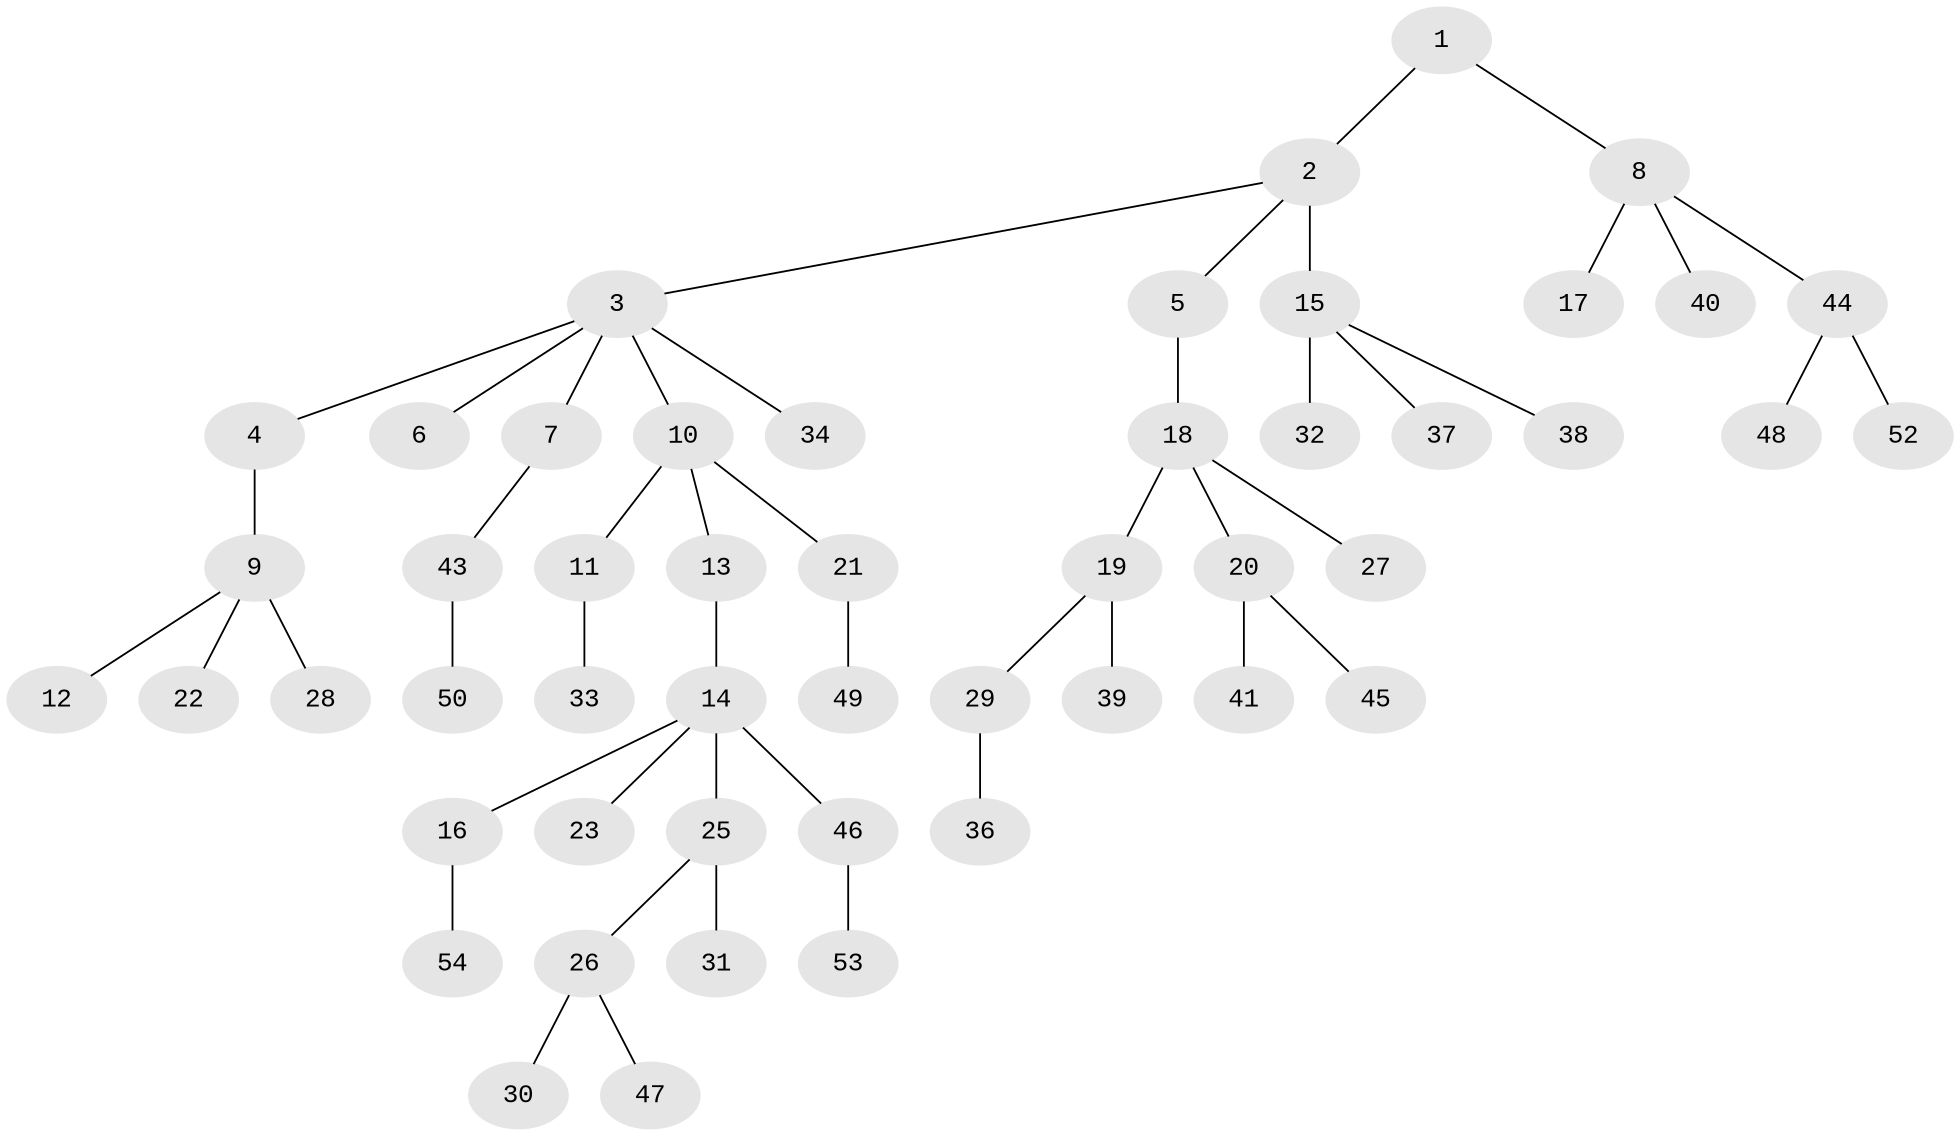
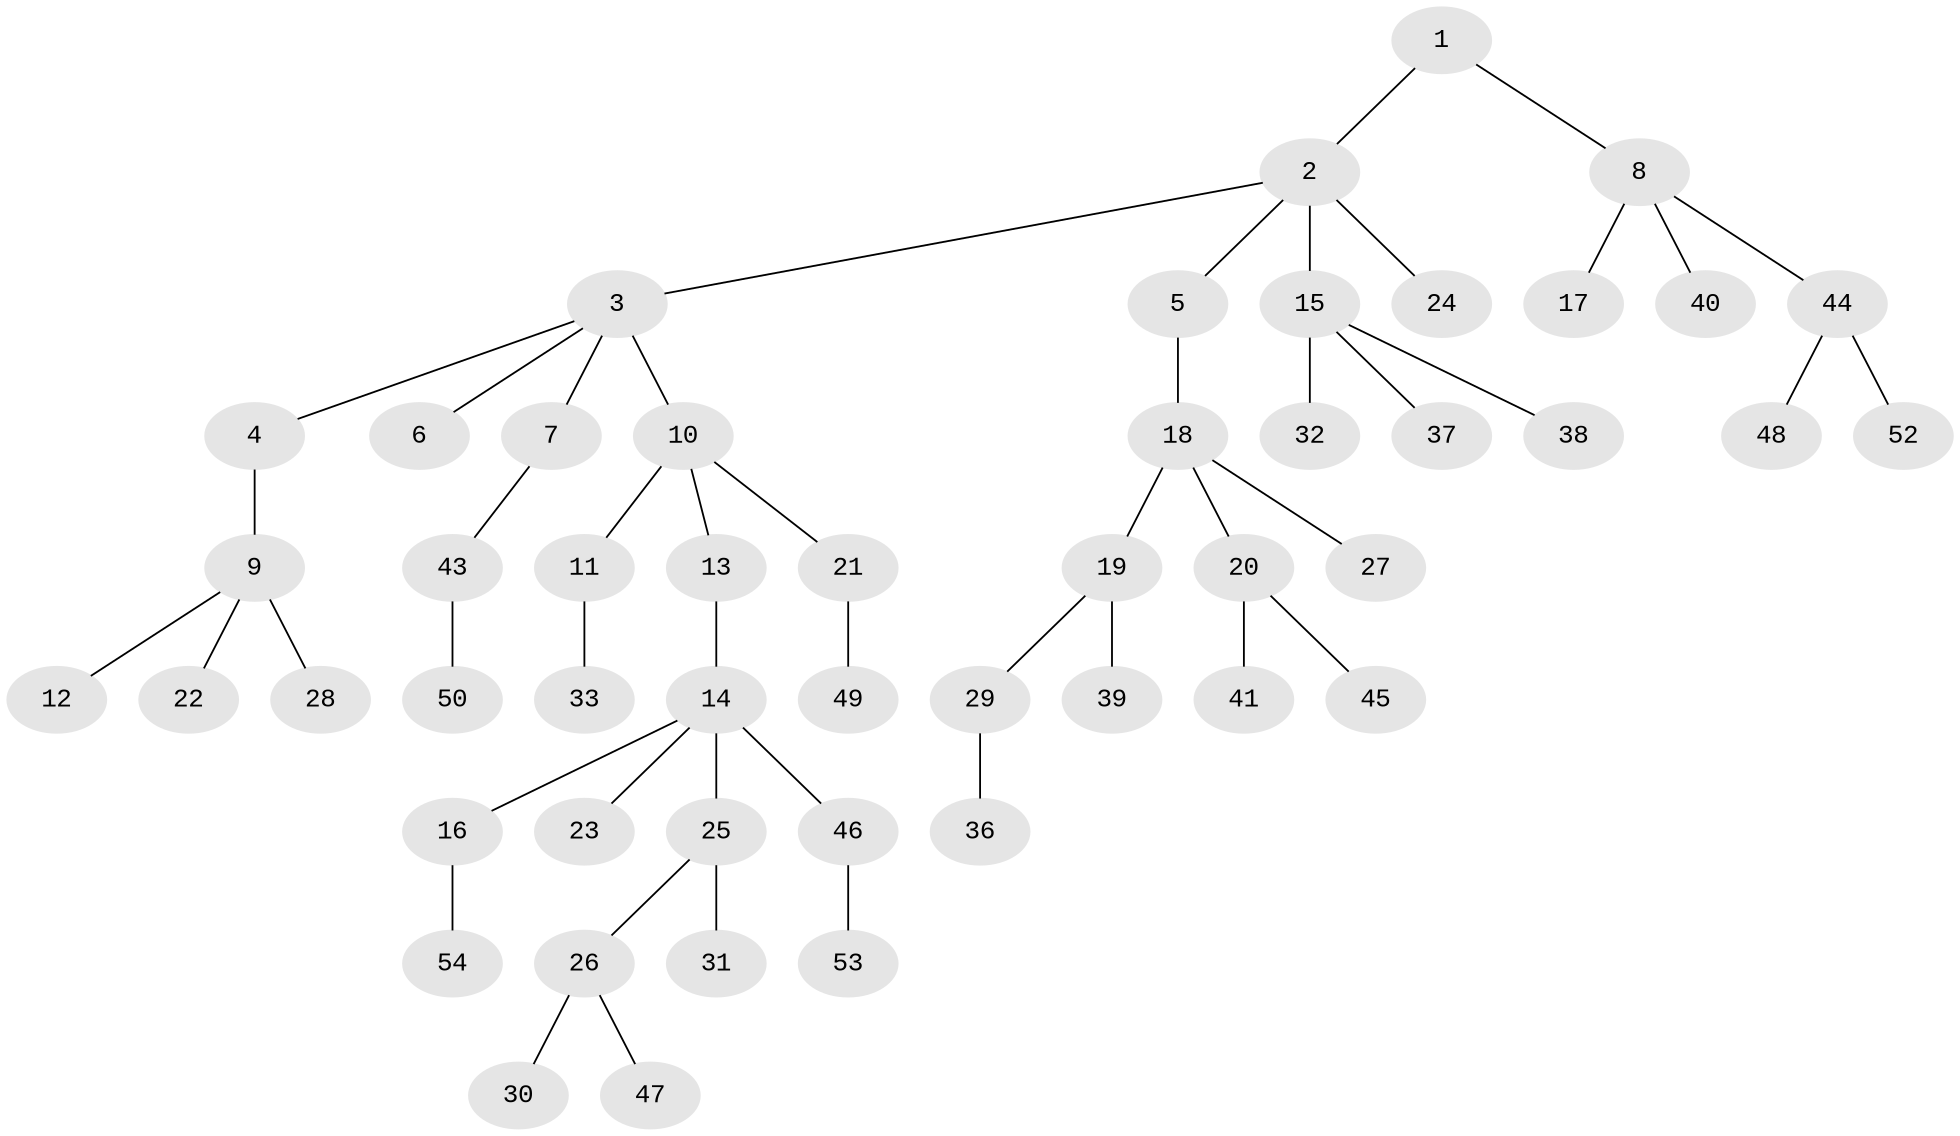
node "24": added
node "34": removed
